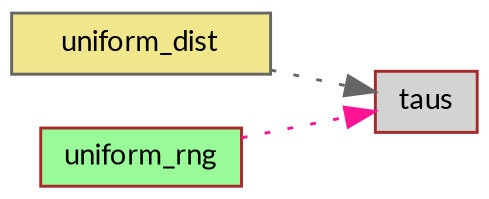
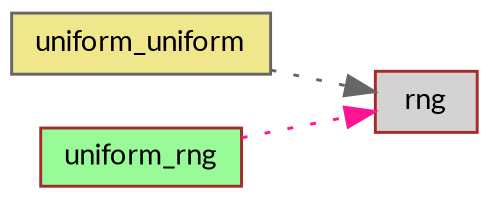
node "uniform_dist": label "uniform_dist" -> "uniform_uniform"
node "taus": label "taus" -> "rng"
